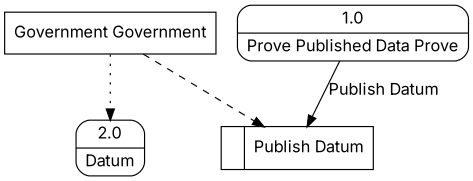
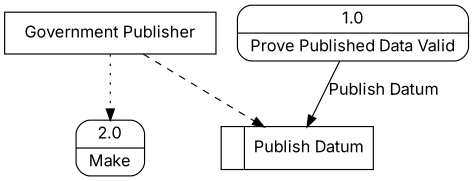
node "Government Government": label "Government Government" -> "Government Publisher"
node "1.0": text "Prove Published Data Prove" -> "Prove Published Data Valid"
node "2.0": text "Datum" -> "Make"
